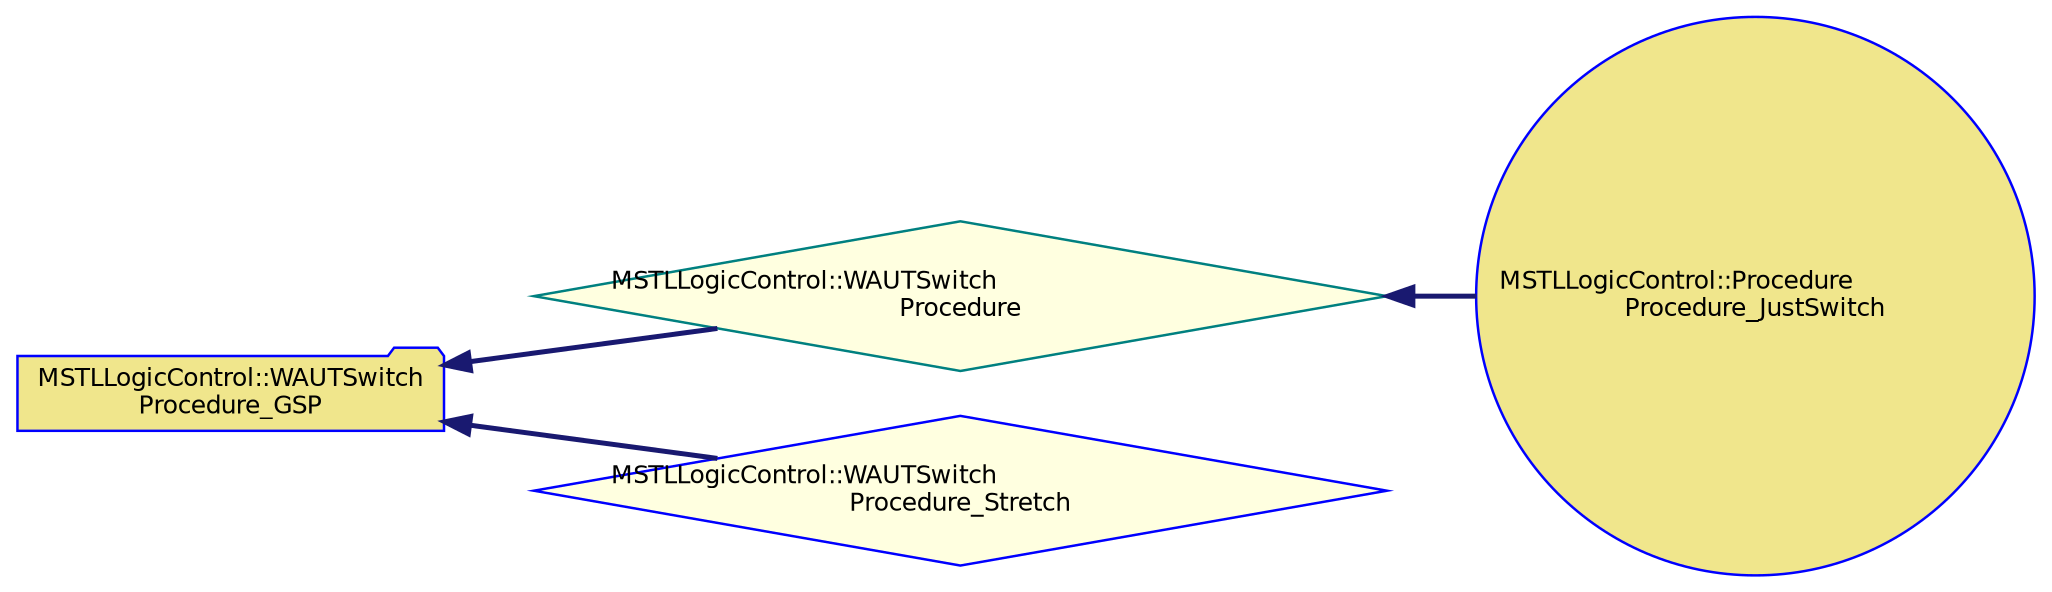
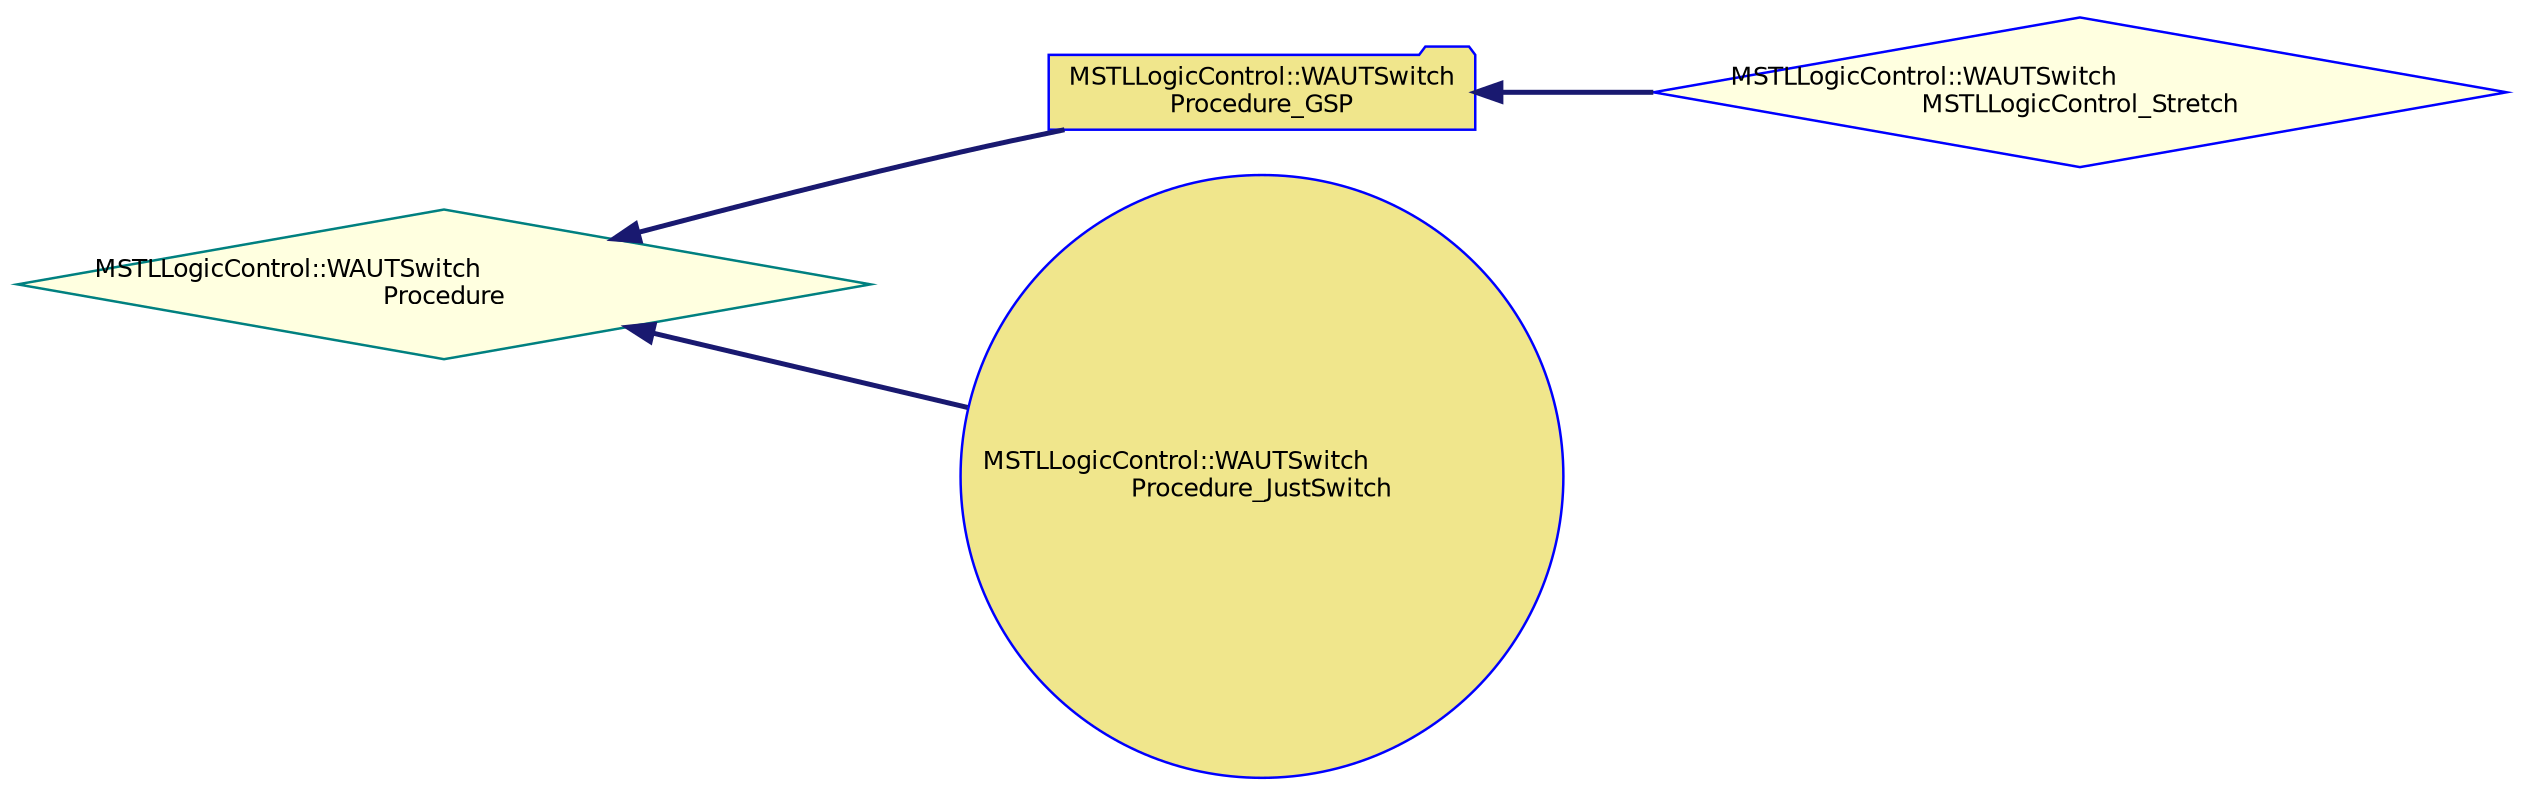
node "MSTLLogicControl::Procedure Procedure_JustSwitch": label "MSTLLogicControl::Procedure Procedure_JustSwitch" -> "MSTLLogicControl::WAUTSwitch Procedure_JustSwitch"
edge "MSTLLogicControl::WAUTSwitch Procedure" -> "MSTLLogicControl::WAUTSwitch Procedure_GSP": reversed
node "MSTLLogicControl::WAUTSwitch Procedure_Stretch": label "MSTLLogicControl::WAUTSwitch Procedure_Stretch" -> "MSTLLogicControl::WAUTSwitch MSTLLogicControl_Stretch"
